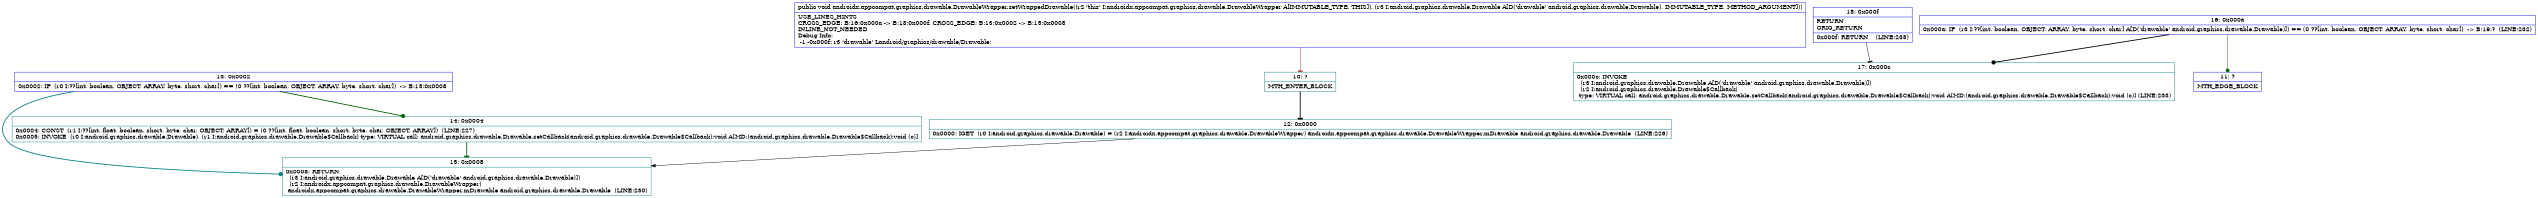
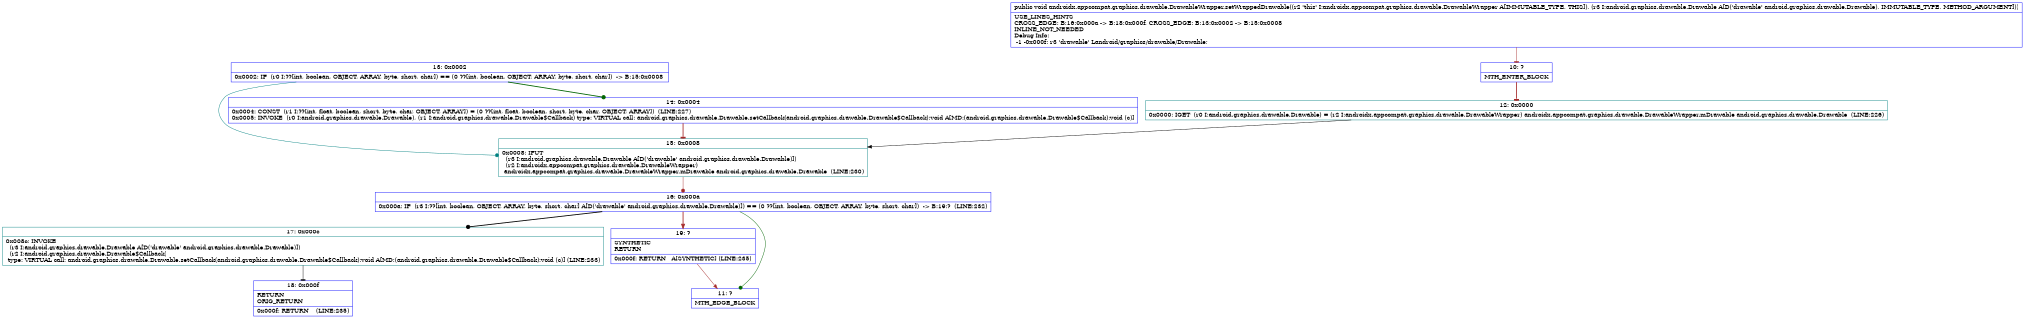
edge "18: 0x000f" -> "17: 0x000c": reversed
node "17: 0x000c": text "0x000c: INVOKE" -> "0x008c: INVOKE"
node "10: ?": color teal -> blue
edge "10: ?" -> "12: 0x0000": color black -> brown
node "14: 0x0004": color teal -> blue
edge "14: 0x0004" -> "15: 0x0008": color darkgreen -> brown
edge "13: 0x0002" -> "15: 0x0008": style bold -> solid
node "15: 0x0008": text "0x0008: RETURN" -> "0x0008: IPUT"
edge "15: 0x0008" -> "16: 0x000a": added
node "19: ?": added
